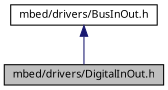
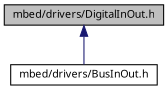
edge "mbed/drivers/DigitalInOut.h" -> "mbed/drivers/BusInOut.h": reversed
